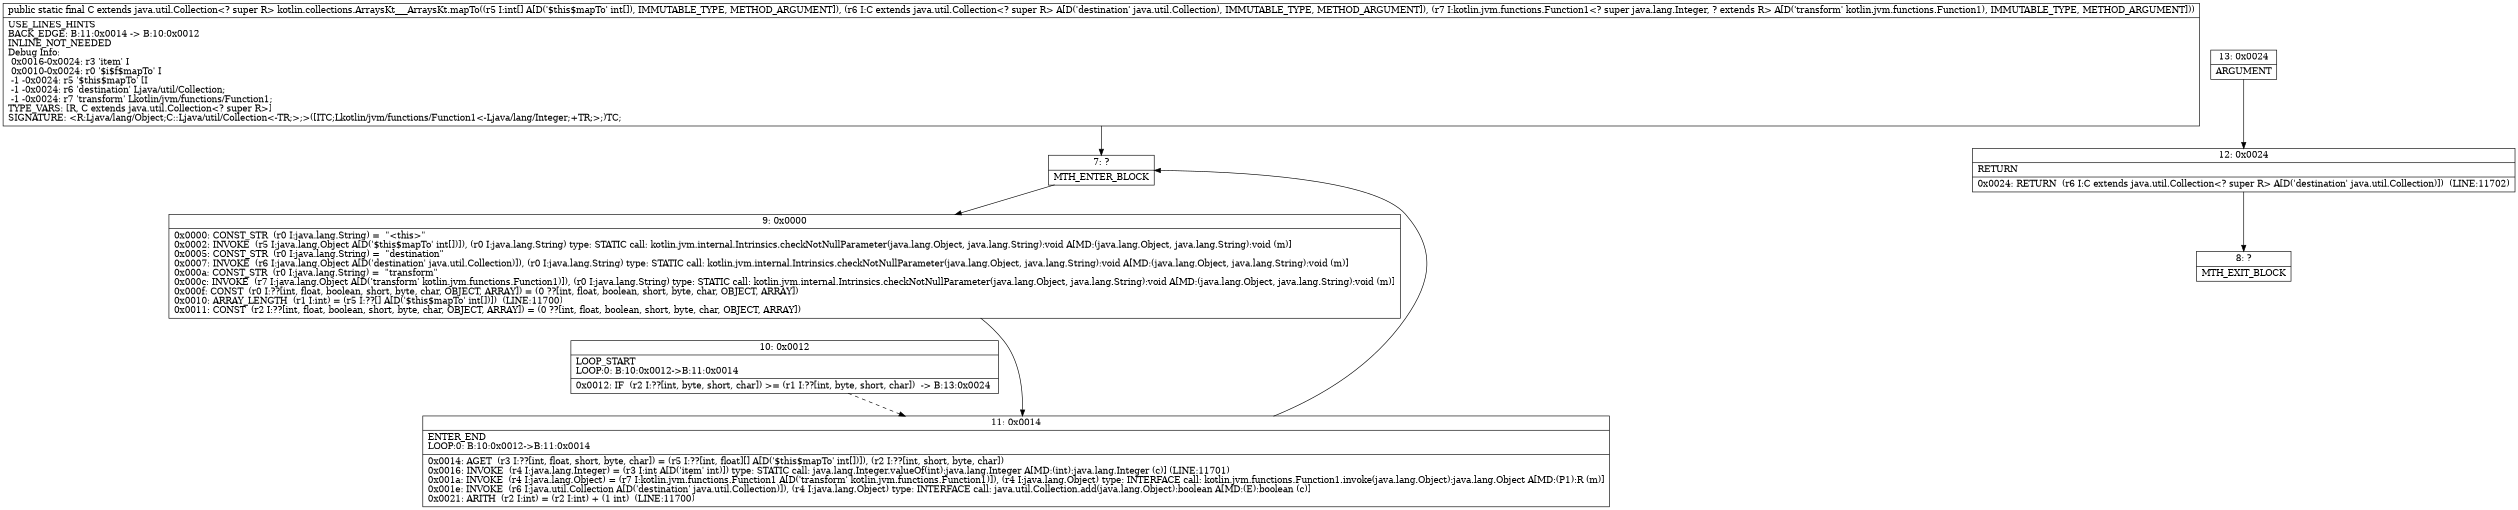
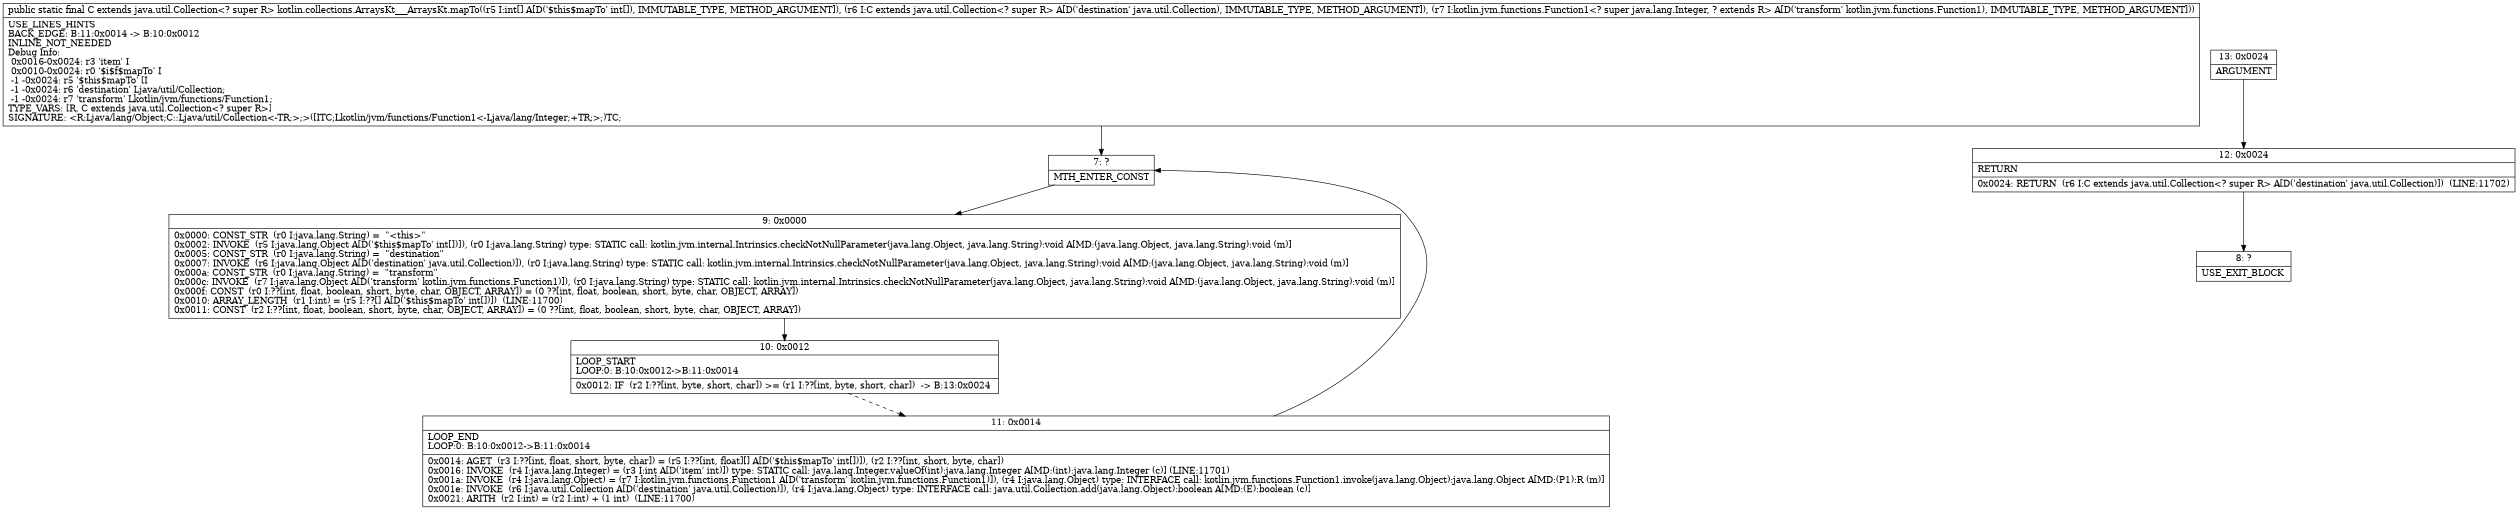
node "7: ?": text "MTH_ENTER_BLOCK" -> "MTH_ENTER_CONST"
node "8: ?": text "MTH_EXIT_BLOCK" -> "USE_EXIT_BLOCK"
edge "9: 0x0000" -> "11: 0x0014": now "9: 0x0000" -> "10: 0x0012"
node "11: 0x0014": text "ENTER_END" -> "LOOP_END"
